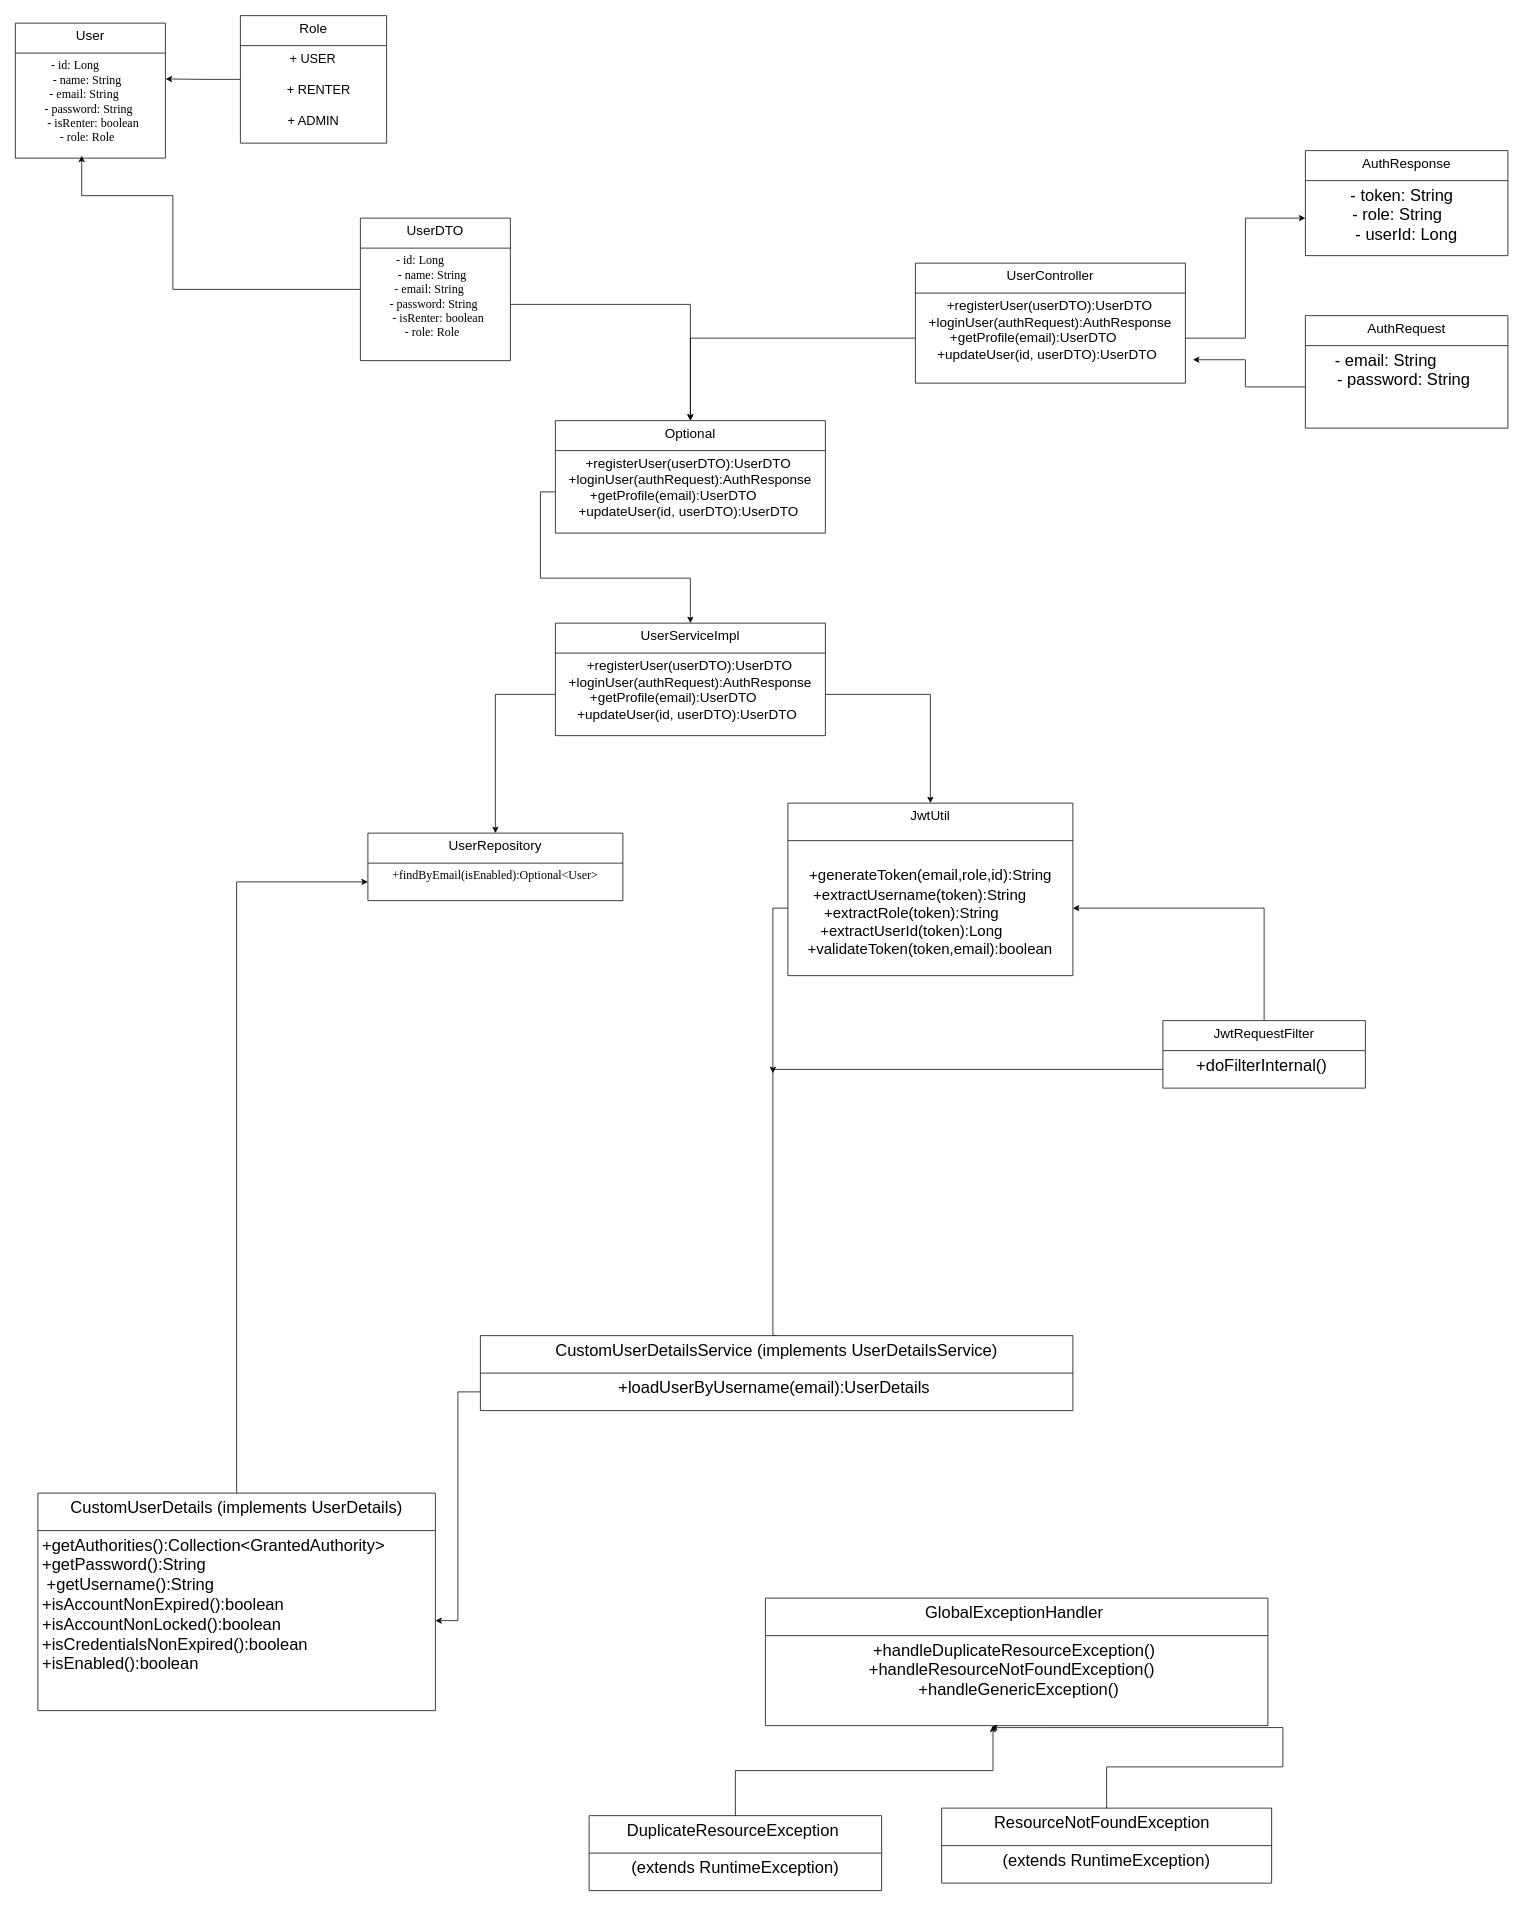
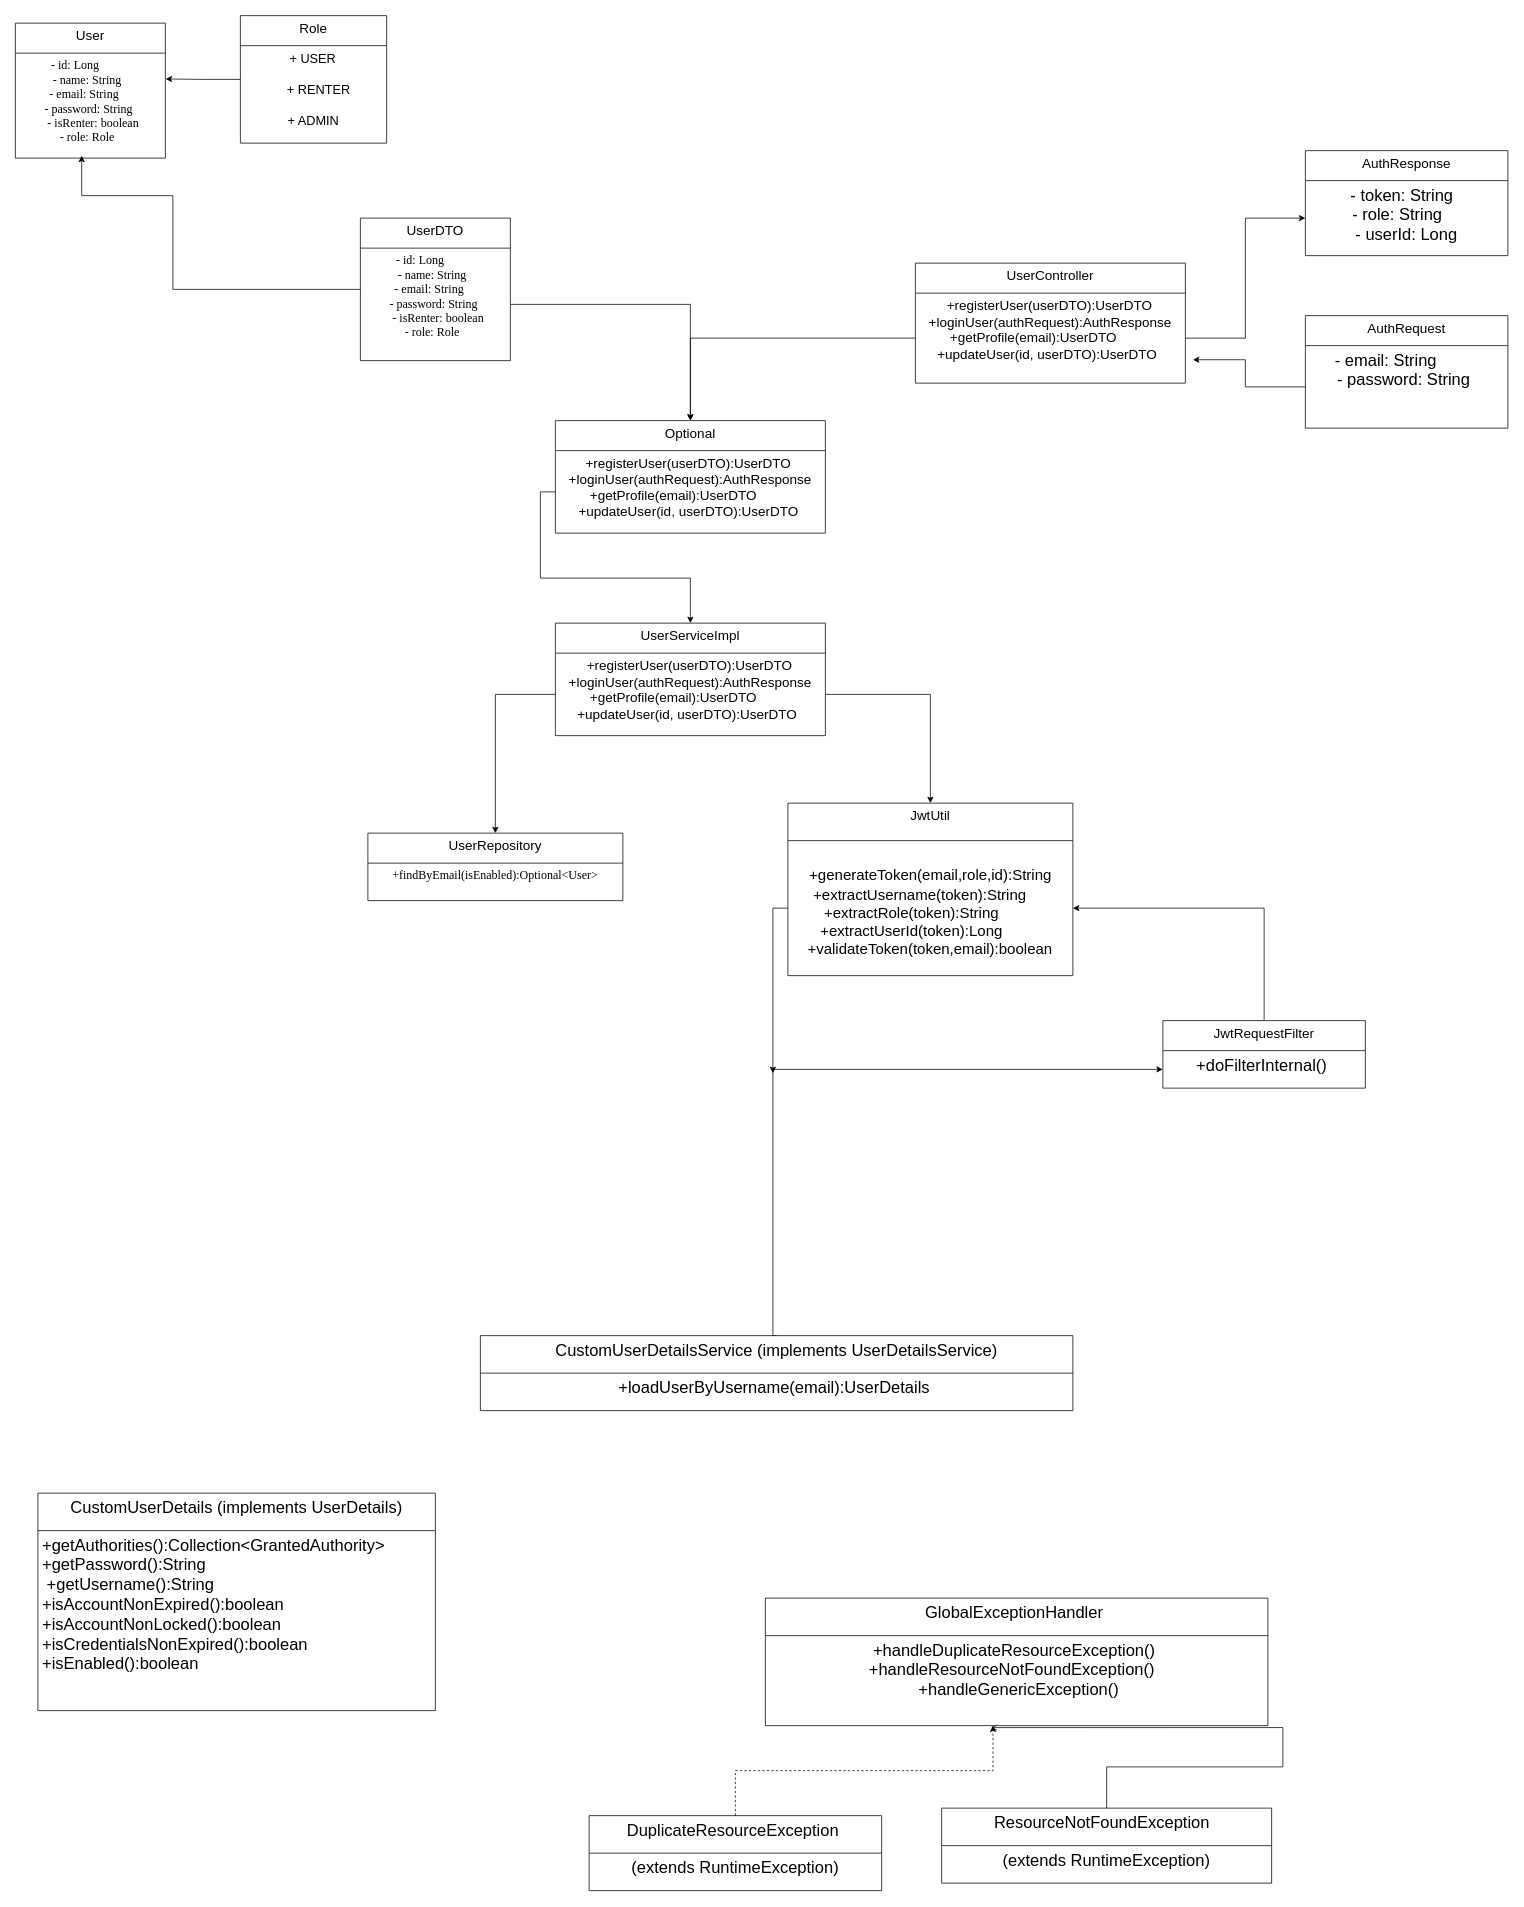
edge "+doFilterInternal()" -- "CustomUserDetailsService (implements UserDetailsService)": arrowhead none -> classic
edge "CustomUserDetails (implements UserDetails)" -> "+findByEmail(isEnabled):Optional<User>": removed
edge "+loadUserByUsername(email):UserDetails" -> "+getAuthorities():Collection<GrantedAuthority> +getPassword():String +getUsername():String +isAccountNonExpired():boolean +isAccountNonLocked():boolean +isCredentialsNonExpired():boolean +isEnabled():boolean": removed
edge "ResourceNotFoundException" -> "+handleDuplicateResourceException() +handleResourceNotFoundException() +handleGenericException()": arrowhead classic -> open
edge "DuplicateResourceException" -> "+handleDuplicateResourceException() +handleResourceNotFoundException() +handleGenericException()": style solid -> dashed
